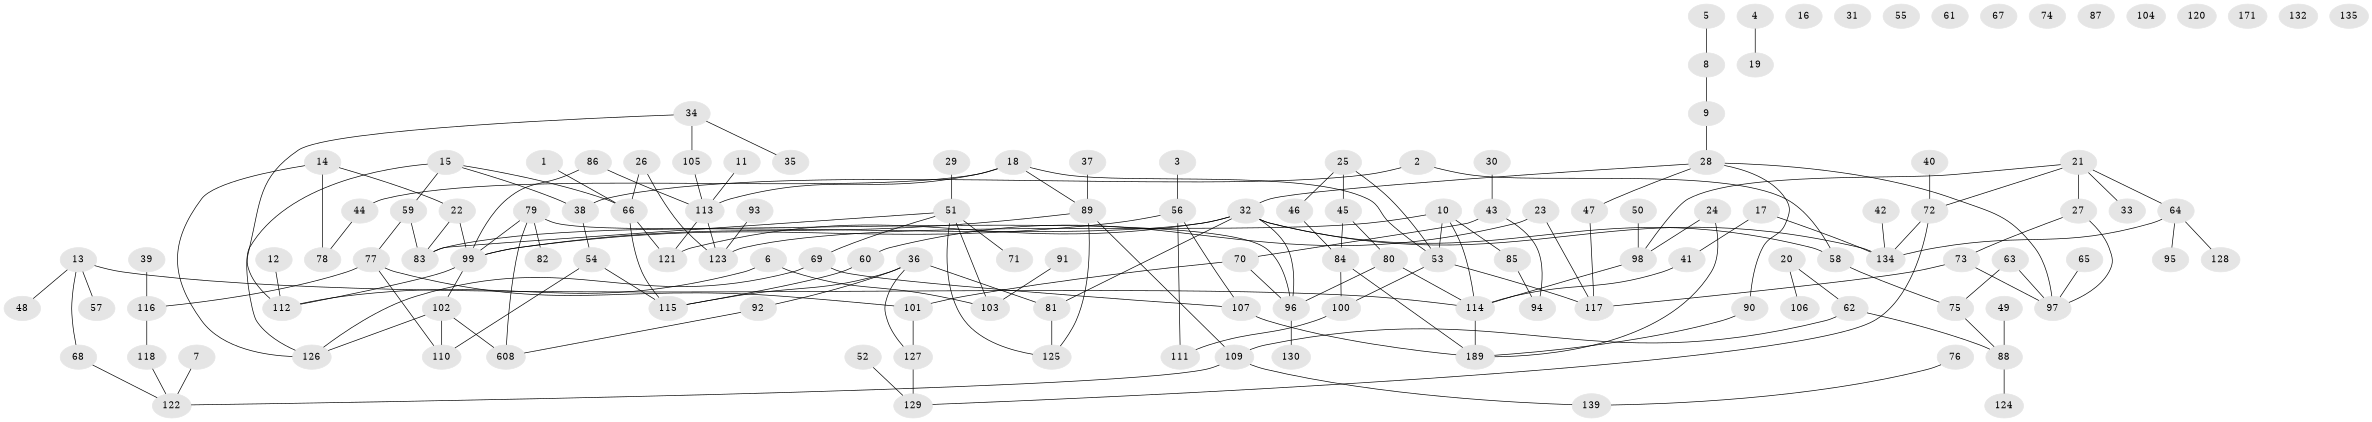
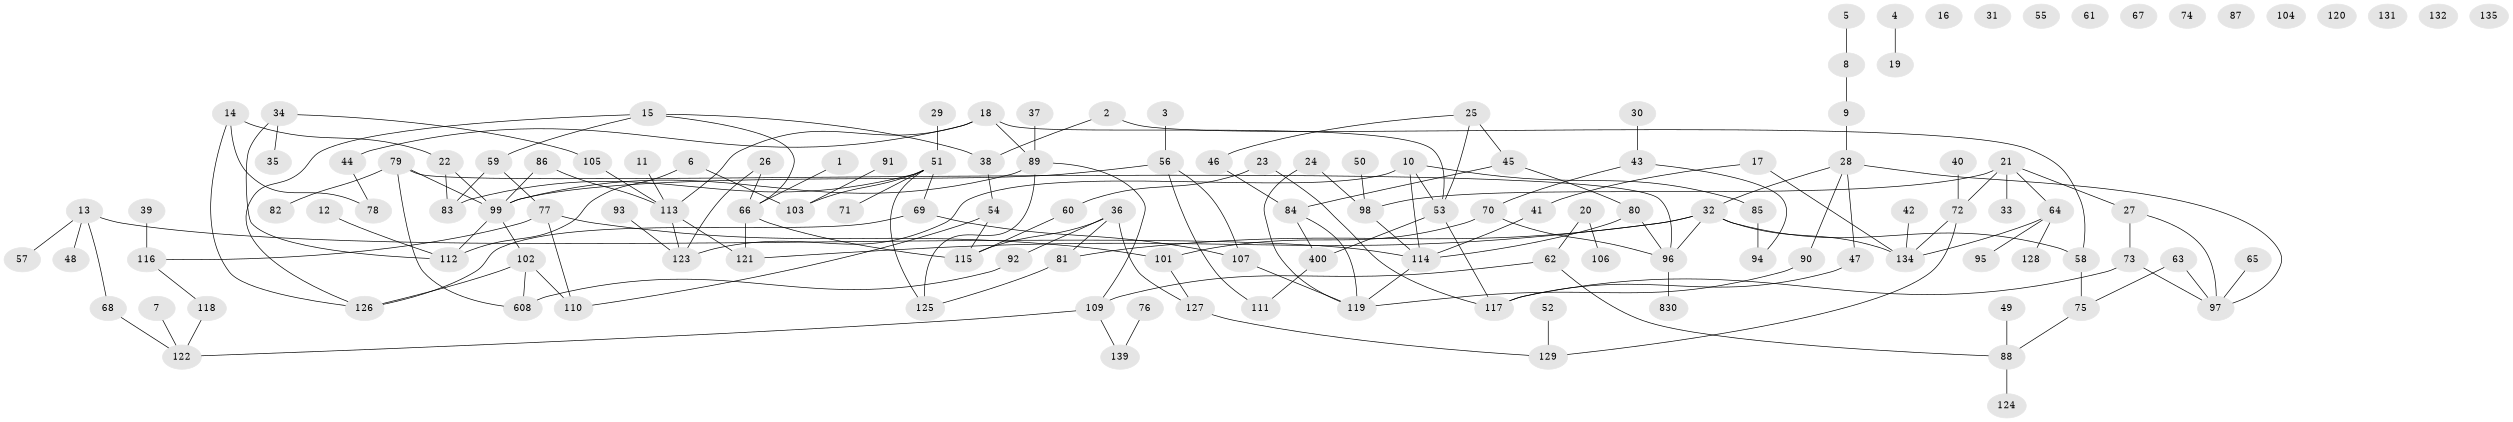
node "171": label "171" -> "131"
edge "32" -- "83": removed
node "100": label "100" -> "400"
node "130": label "130" -> "830"
node "189": label "189" -> "119"
